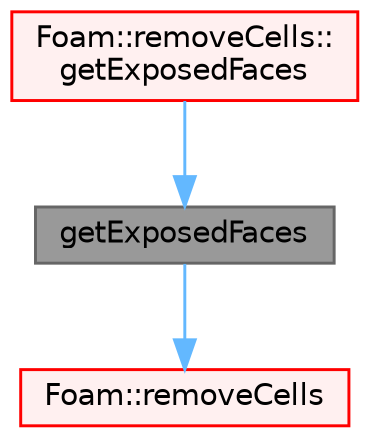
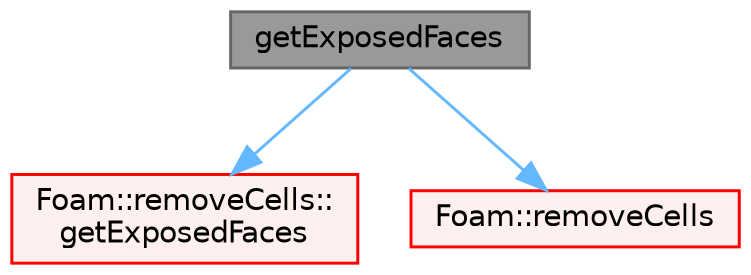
edge "Foam::removeCells:: getExposedFaces" -> "getExposedFaces": reversed
